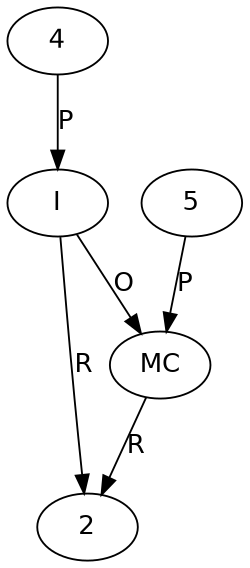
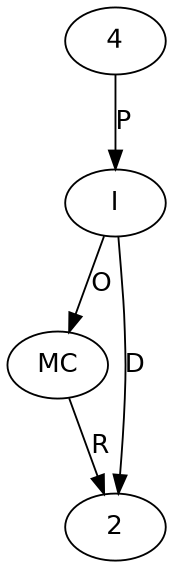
node "5": removed
edge "I" -> "2": label "R" -> "D"
